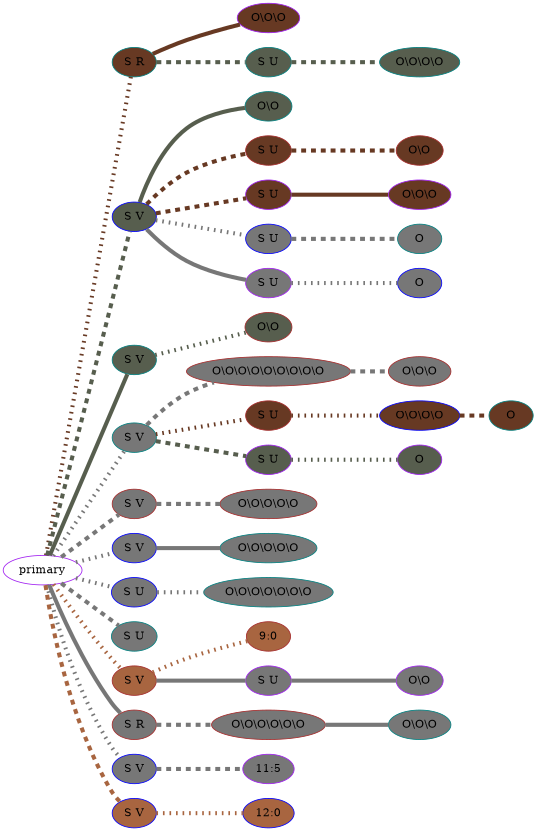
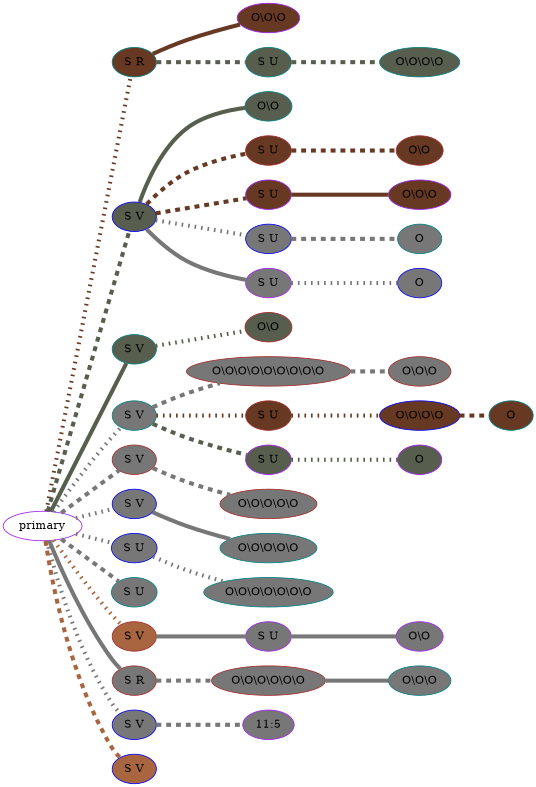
node "9:0": removed
node "12:0": removed
